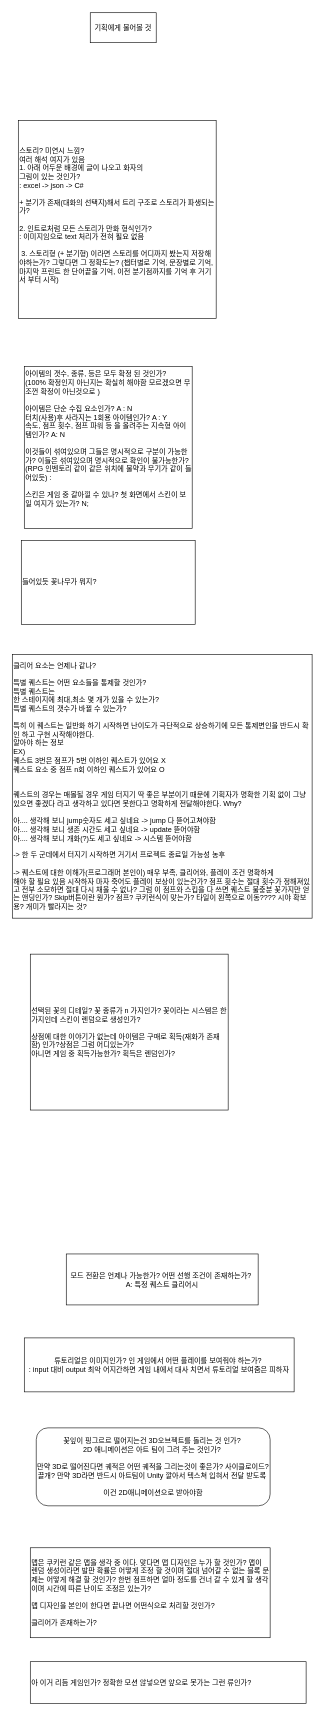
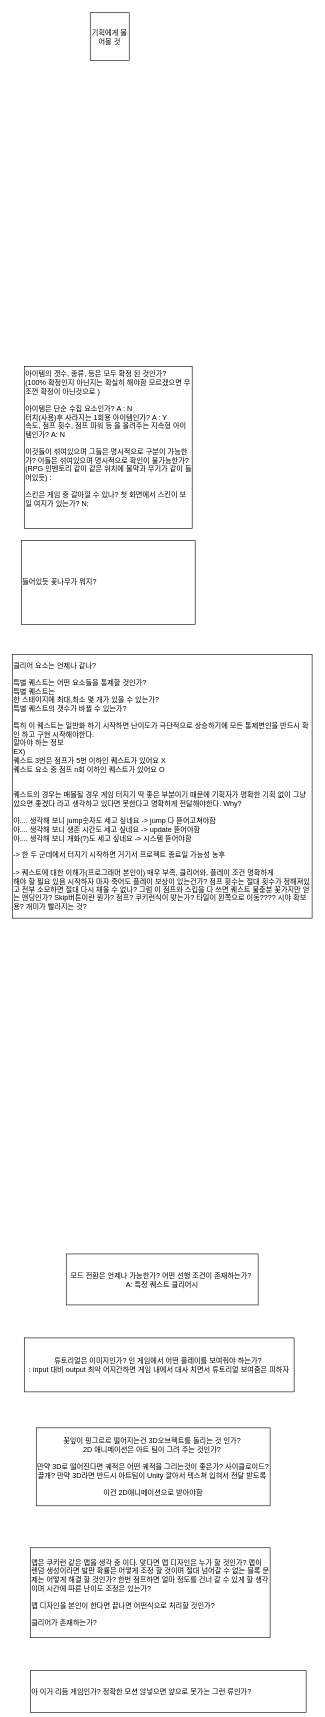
node "기획에게 물어볼 것": size 66x30 -> 39x48
node "스토리? 미연시 느낌? 여러 해석 여지가 있음 1. 아래 어두운 배경에 글이 나오고 화자의 그림이 있는 것인가? : excel -> json -> C# + 분기가 존재(대화의 선택지)해서 트리 구조로 스토리가 파생되는가? 2. 인트로처럼 모든 스토리가 만화 형식인가? : 이미지임으로 text 처리가 전혀 필요 없음 3. 스토리형 (+ 분기형) 이라면 스토리를 어디까지 봤는지 저장해야하는가? 그렇다면 그 정확도는? (챕터별로 기억, 문장별로 기억, 마지막 프린트 한 단어끝을 기억, 이전 분기점까지를 기억 후 거기서 부터 시작)": removed
node "선택된 꽃의 디테일? 꽃 종류가 n 가지인가? 꽃이라는 시스템은 한가지인데 스킨이 렌덤으로 생성인가? 상점에 대한 이야기가 없는데 아이템은 구매로 획득(재화가 존재함) 인가?상점은 그럼 어디있는가? 아니면 게임 중 획득가능한가? 획득은 렌덤인가?": removed
node "꽃잎이 핑그르르 떨어지는건 3D오브젝트를 돌리는 것 인가? 2D 애니메이션은 아트 팀이 그려 주는 것인가? 만약 3D로 떨어진다면 궤적은 어떤 궤적을 그리는것이 좋은가? 사이클로이드? 끌개? 만약 3D라면 반드시 아트팀이 Unity 깔아서 텍스쳐 입혀서 전달 받도록 이건 2D애니메이션으로 받아야함": shape rounded rectangle -> rectangle
node "아 이거 리듬 게임인가? 정확한 모션 않넣으면 앞으로 못가는 그런 류인가?": moved (168, 1683) -> (168, 1692)
